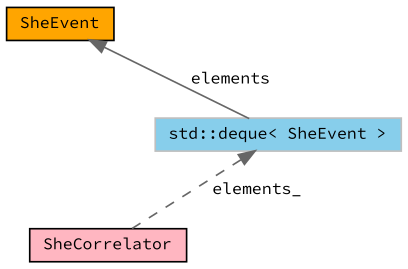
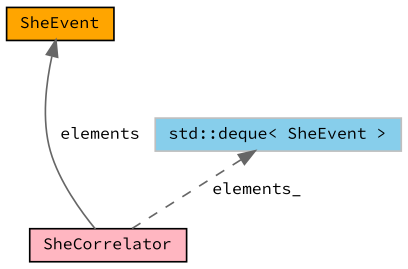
edge "std::deque< SheEvent >" -> "SheEvent": now "SheCorrelator" -> "SheEvent"
